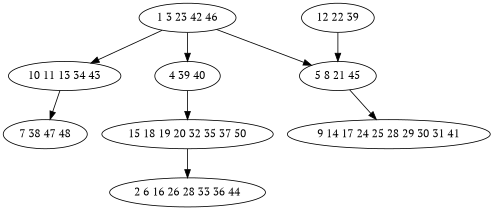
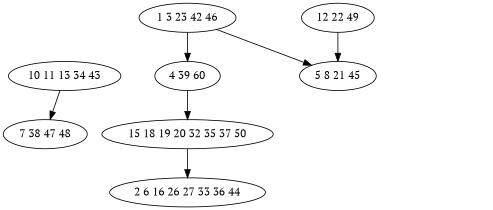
node "12 22 39": label "12 22 39" -> "12 22 49"
edge "1 3 23 42 46" -> "10 11 13 34 43": removed
node "4 39 40": label "4 39 40" -> "4 39 60"
node "9 14 17 24 25 28 29 30 31 41": removed
node "2 6 16 26 28 33 36 44": label "2 6 16 26 28 33 36 44" -> "2 6 16 26 27 33 36 44"
